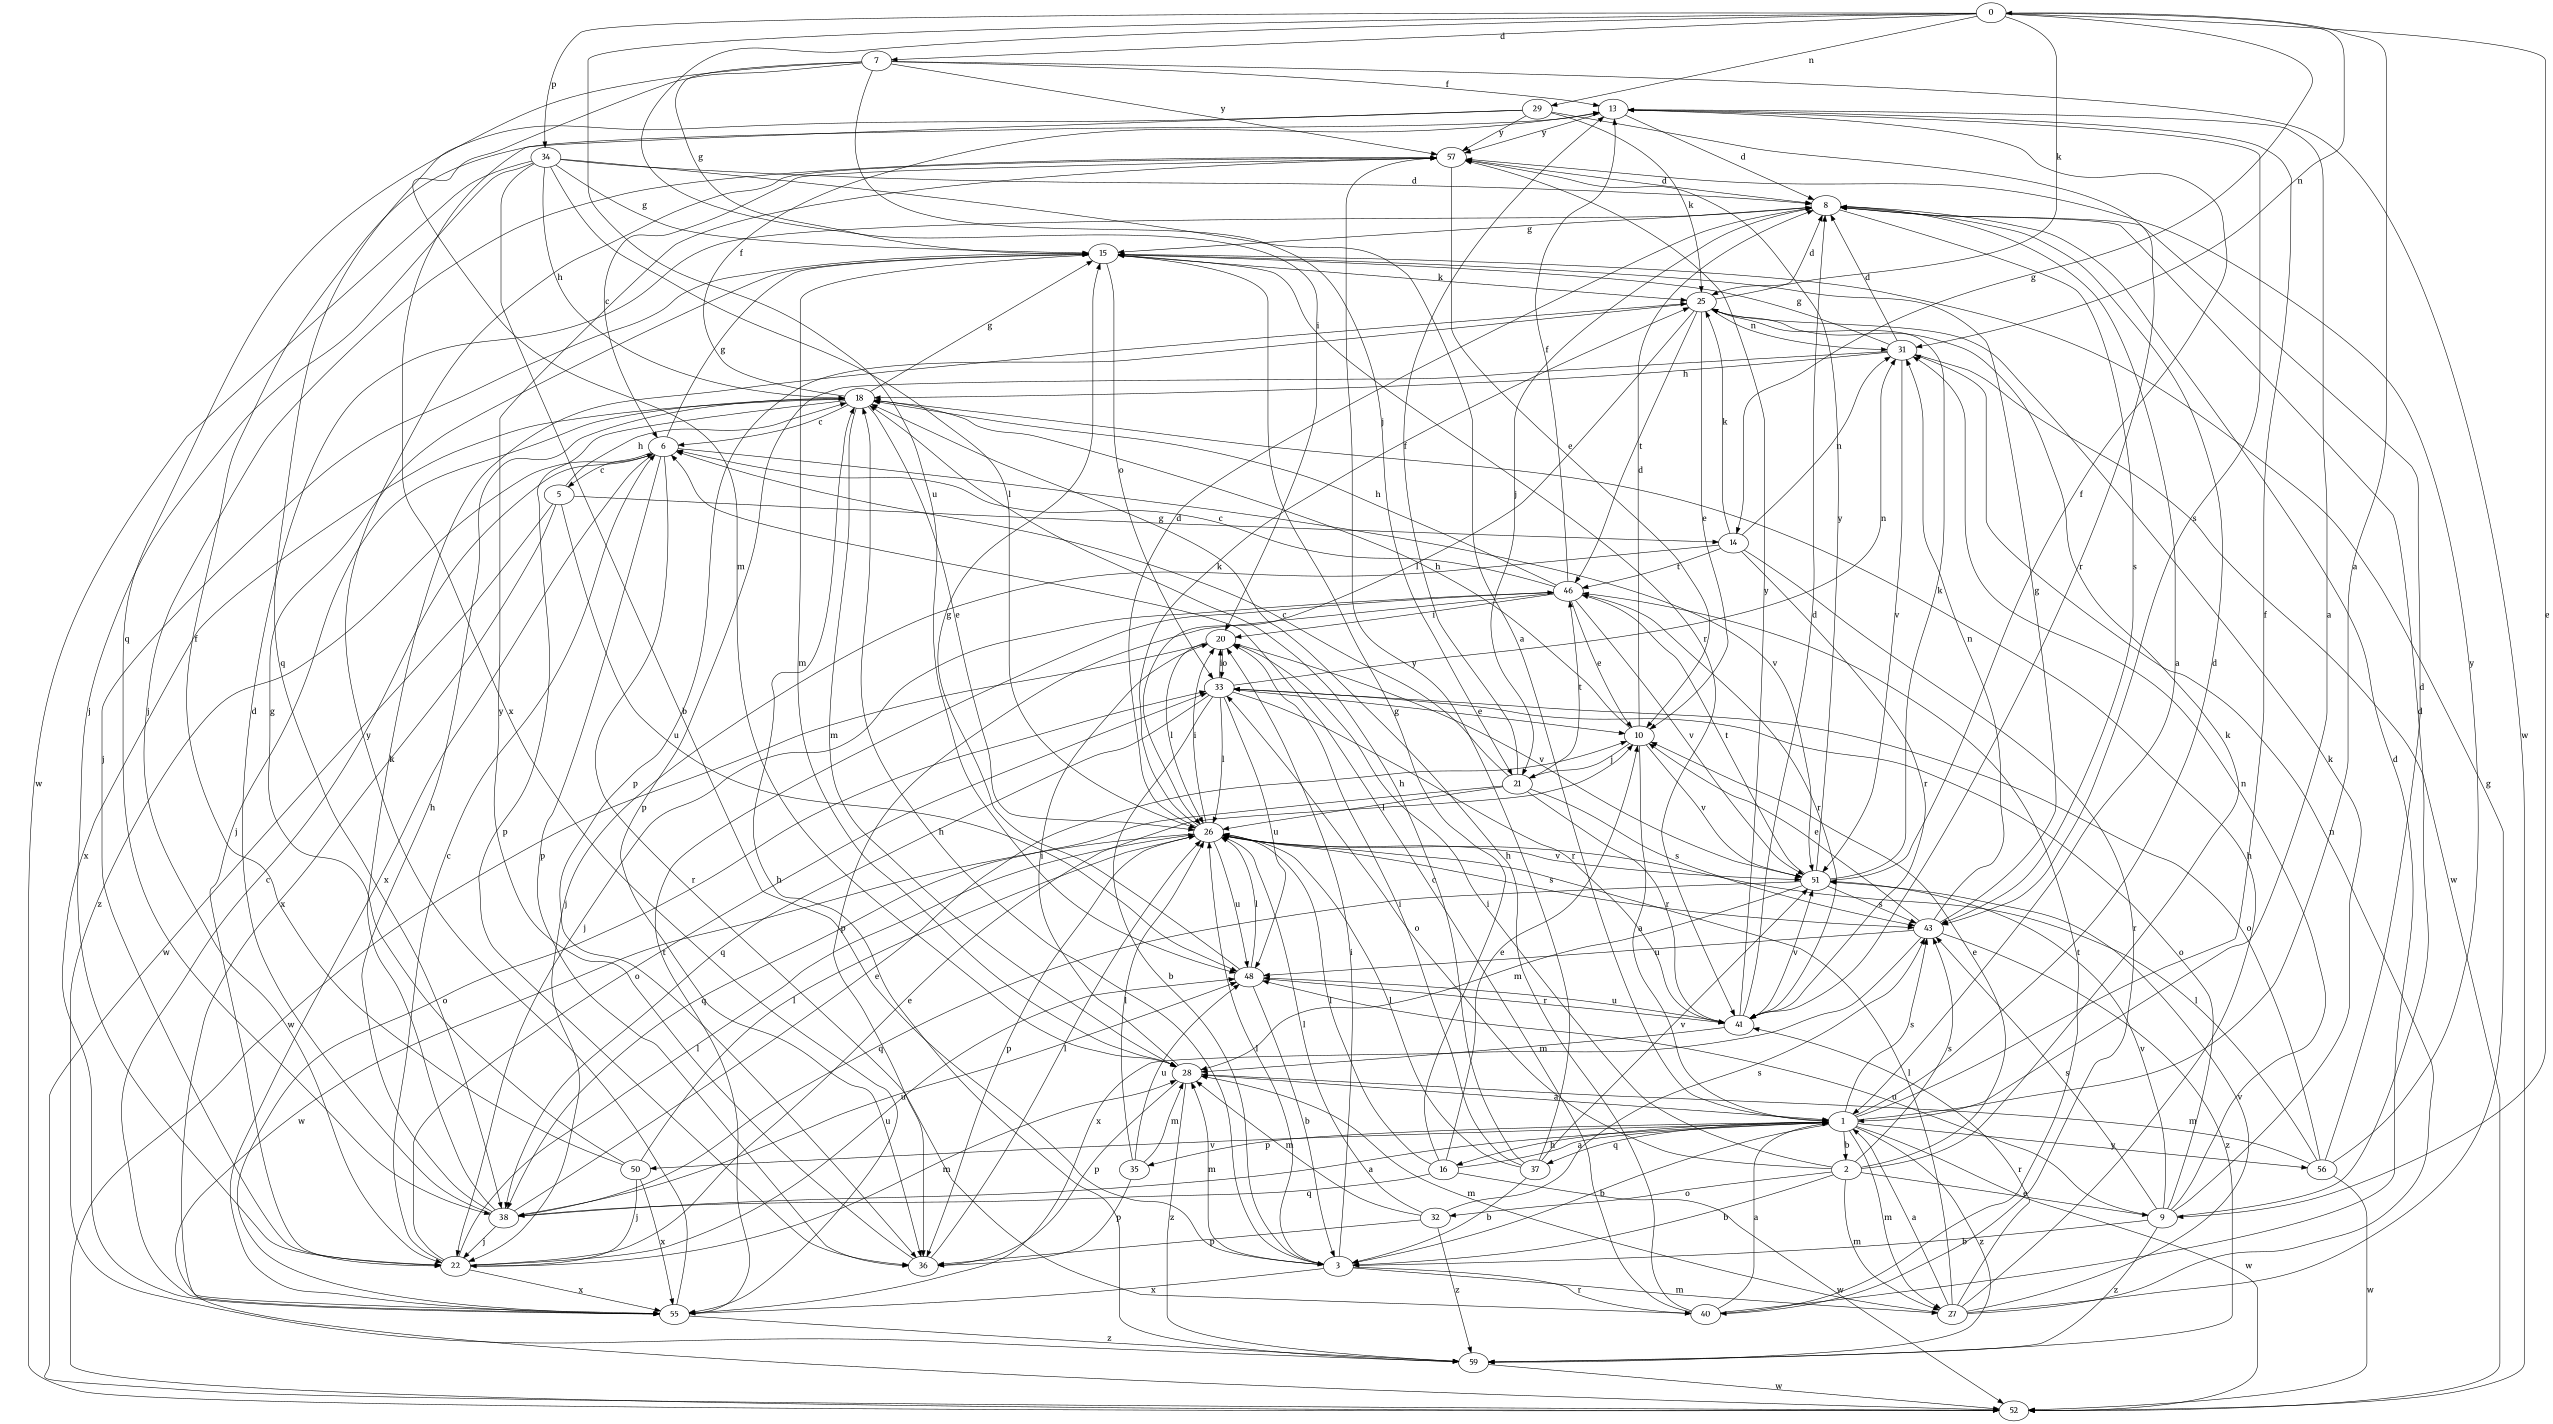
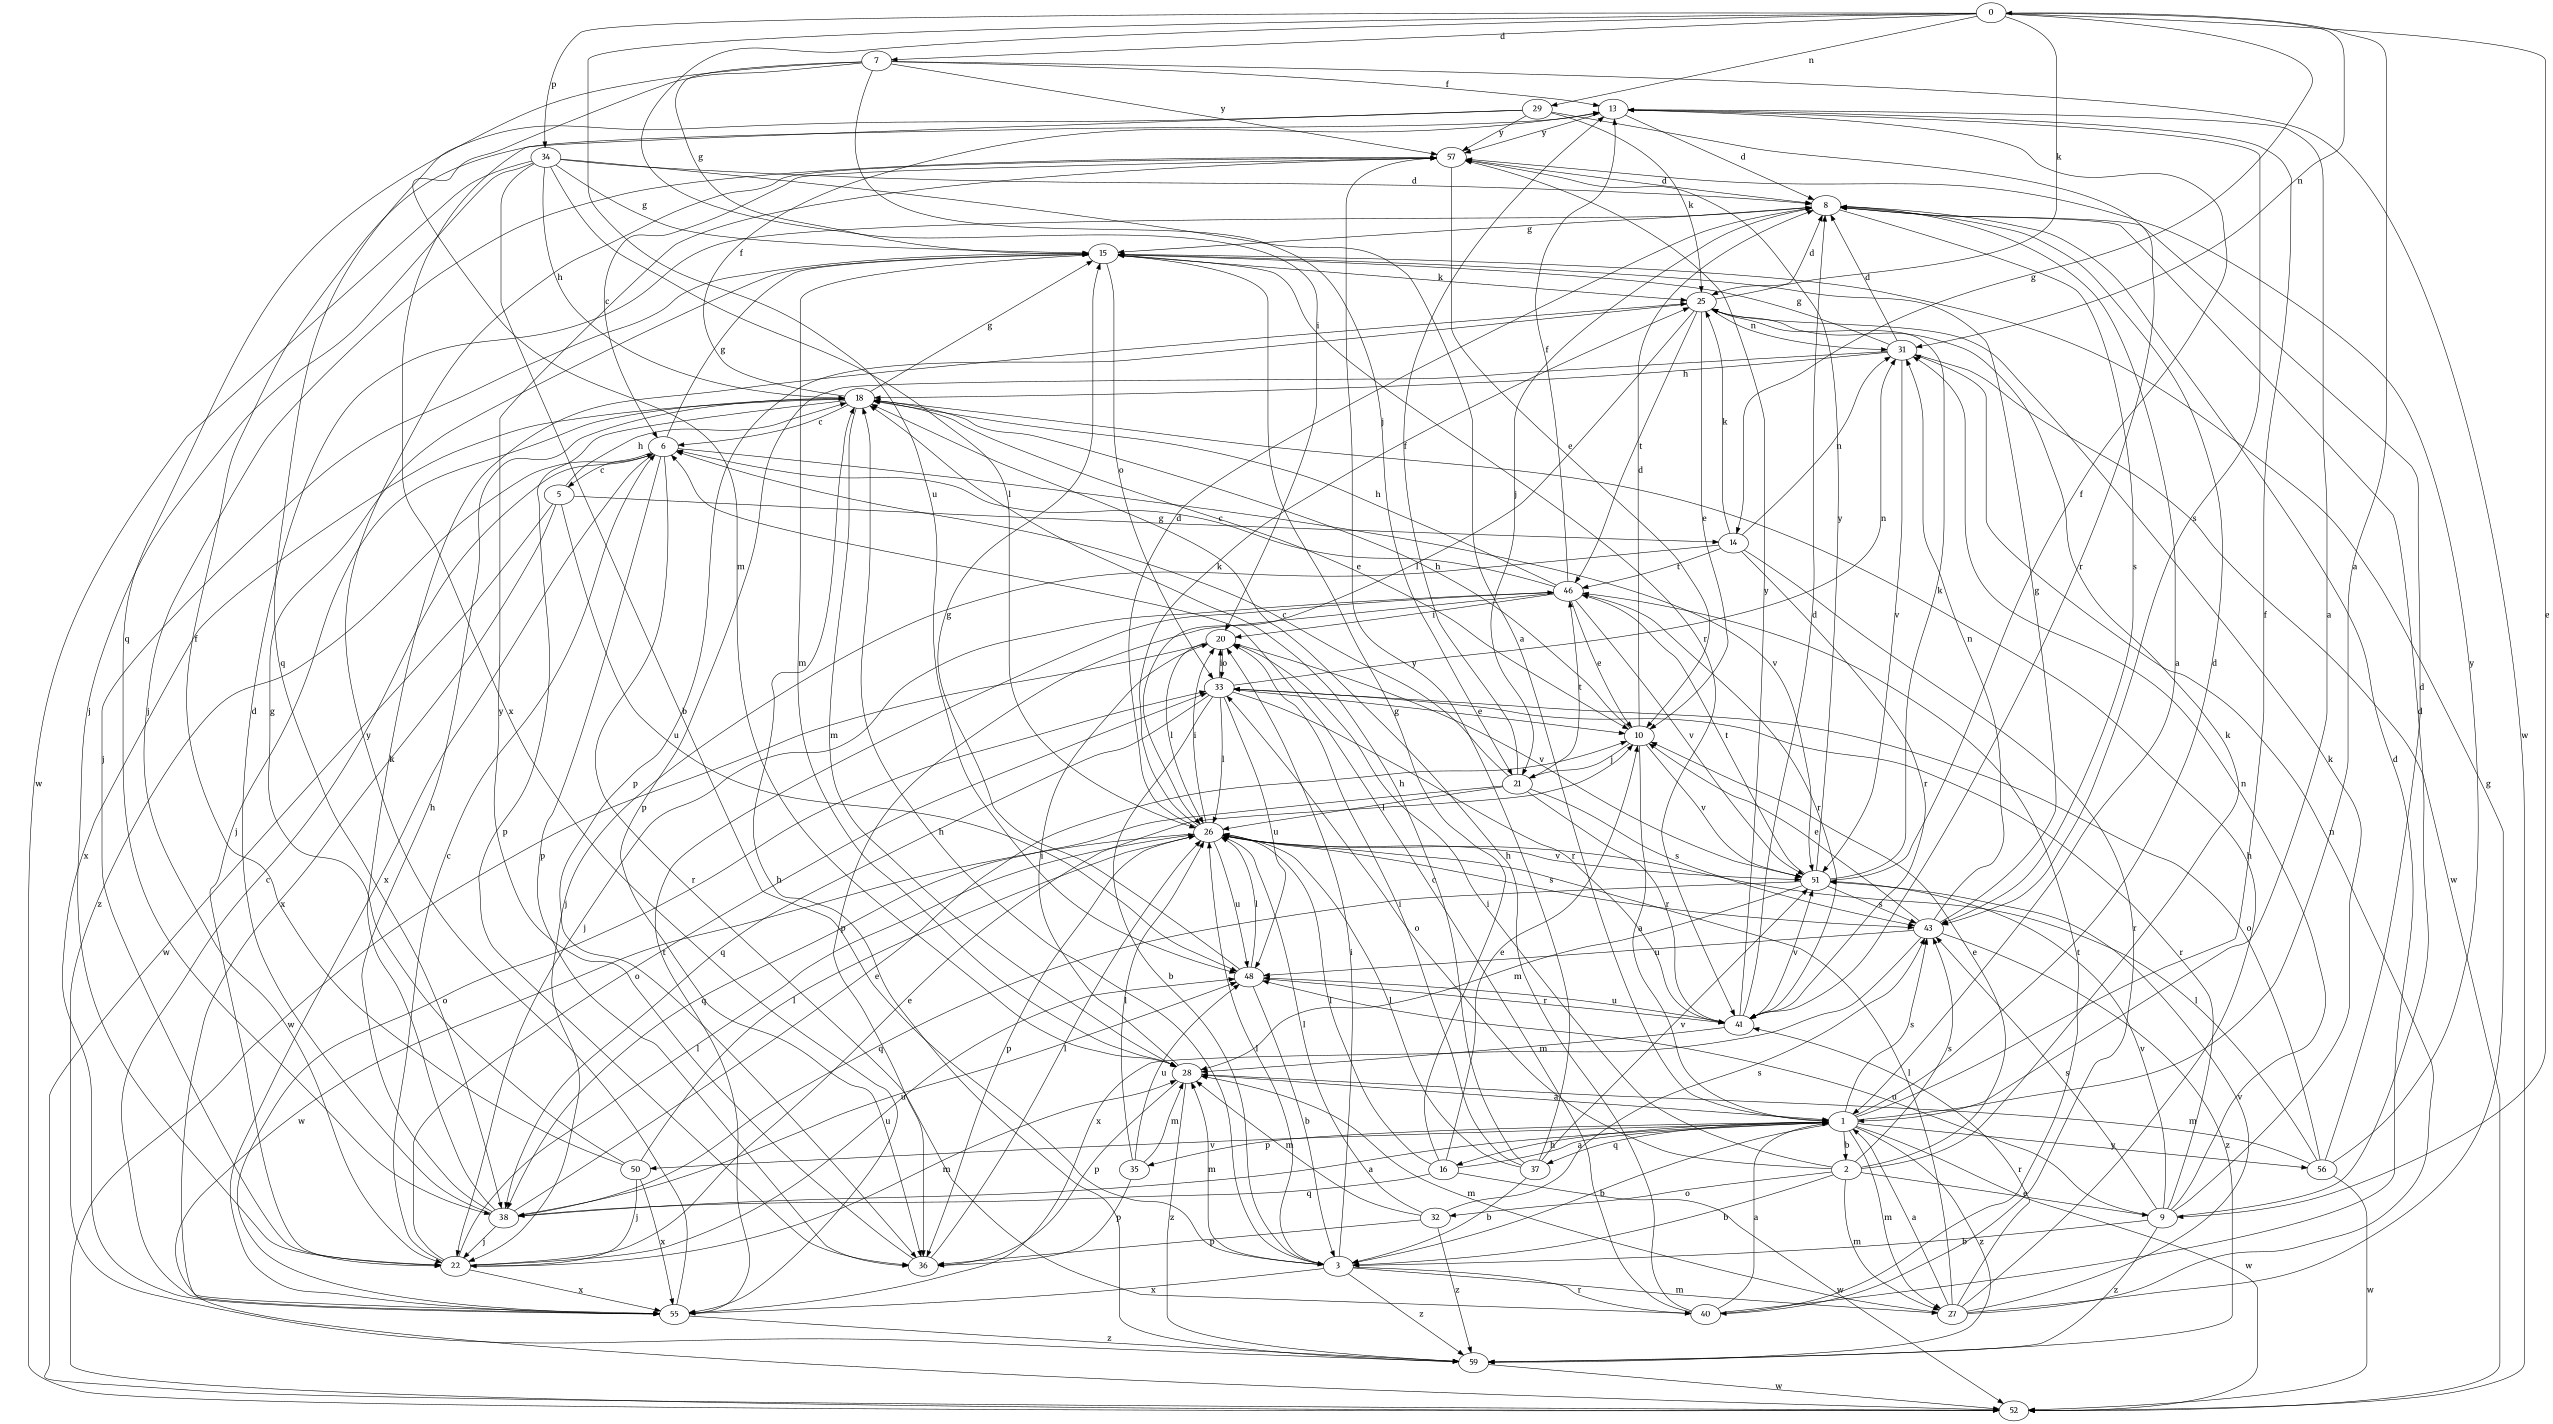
edge "18" -> "26": now "18" -> "10"
edge "9" -> "33": label "o" -> "r"
edge "3" -> "59": added, label "z"
